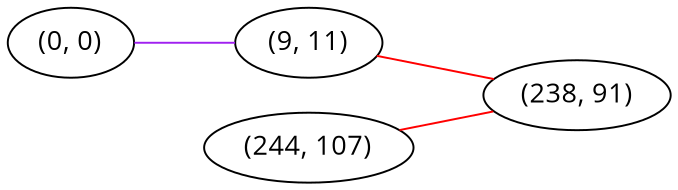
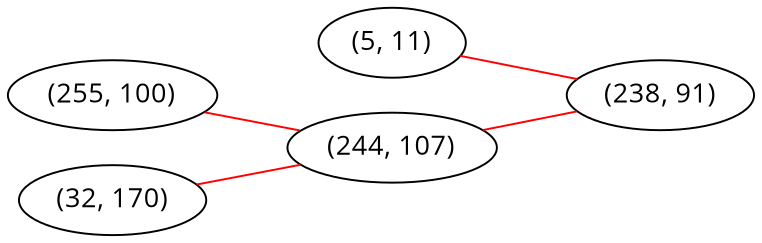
node "(0, 0)": removed
node "(9, 11)": label "(9, 11)" -> "(5, 11)"
node "(255, 100)": added
node "(32, 170)": added
